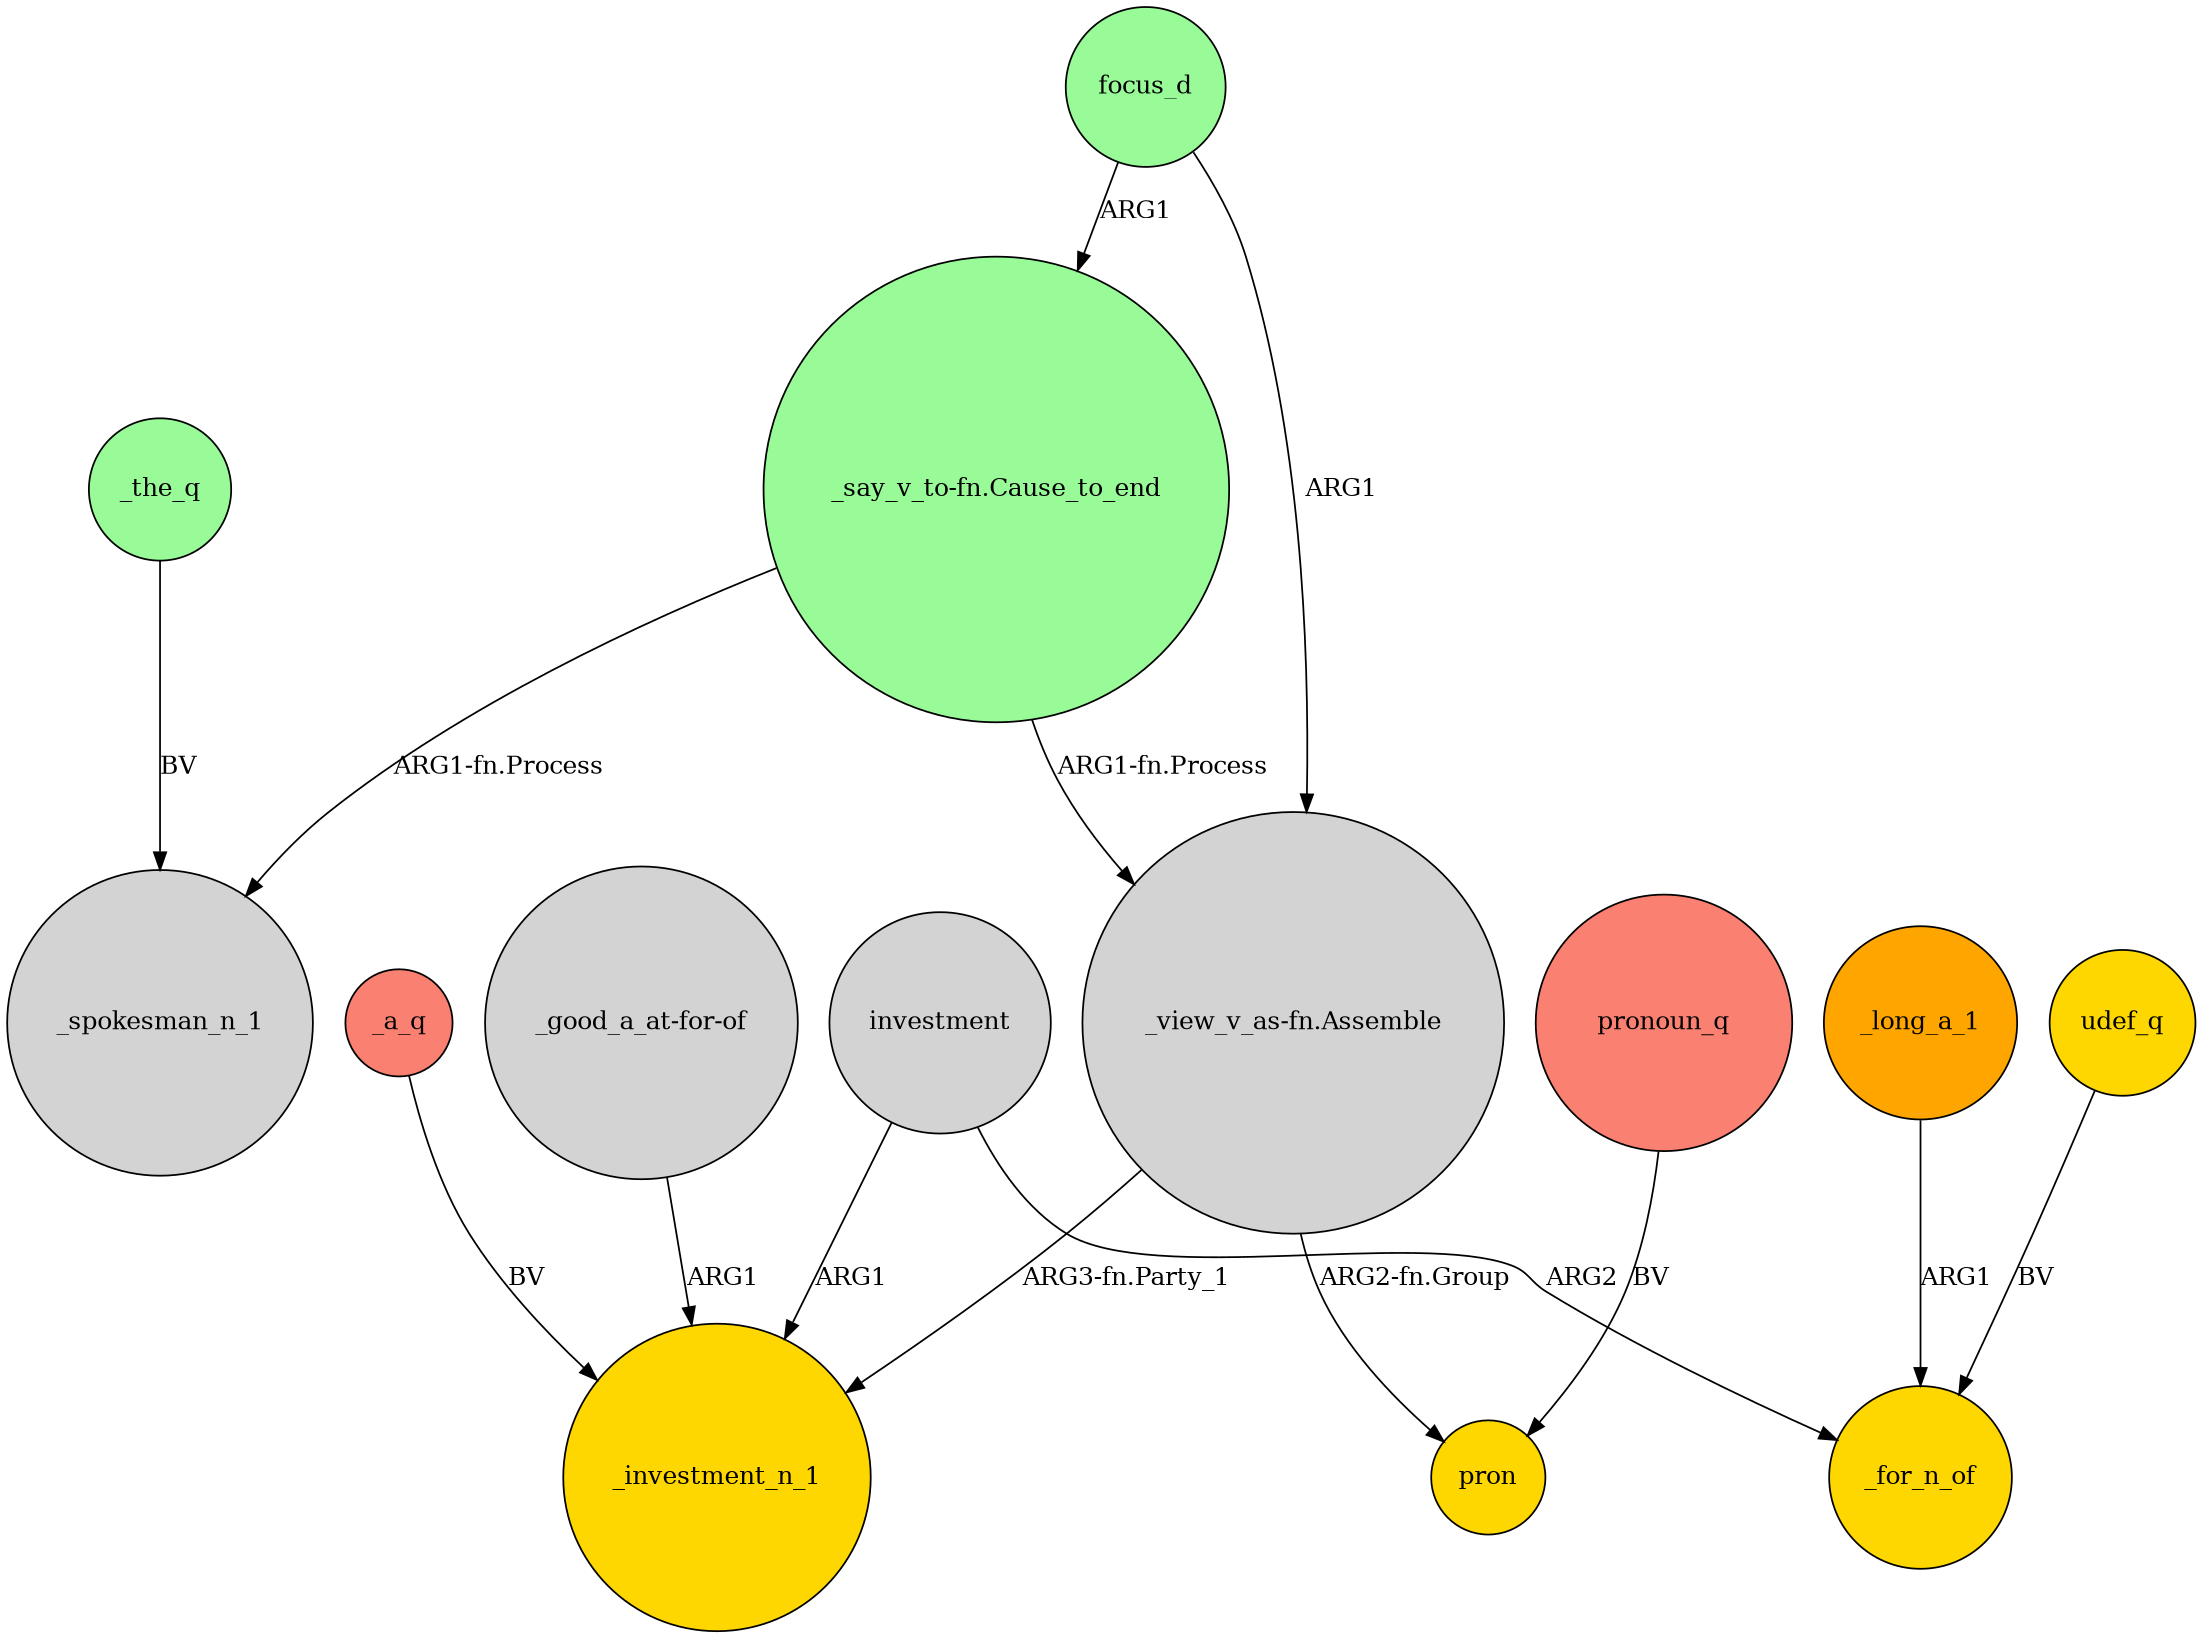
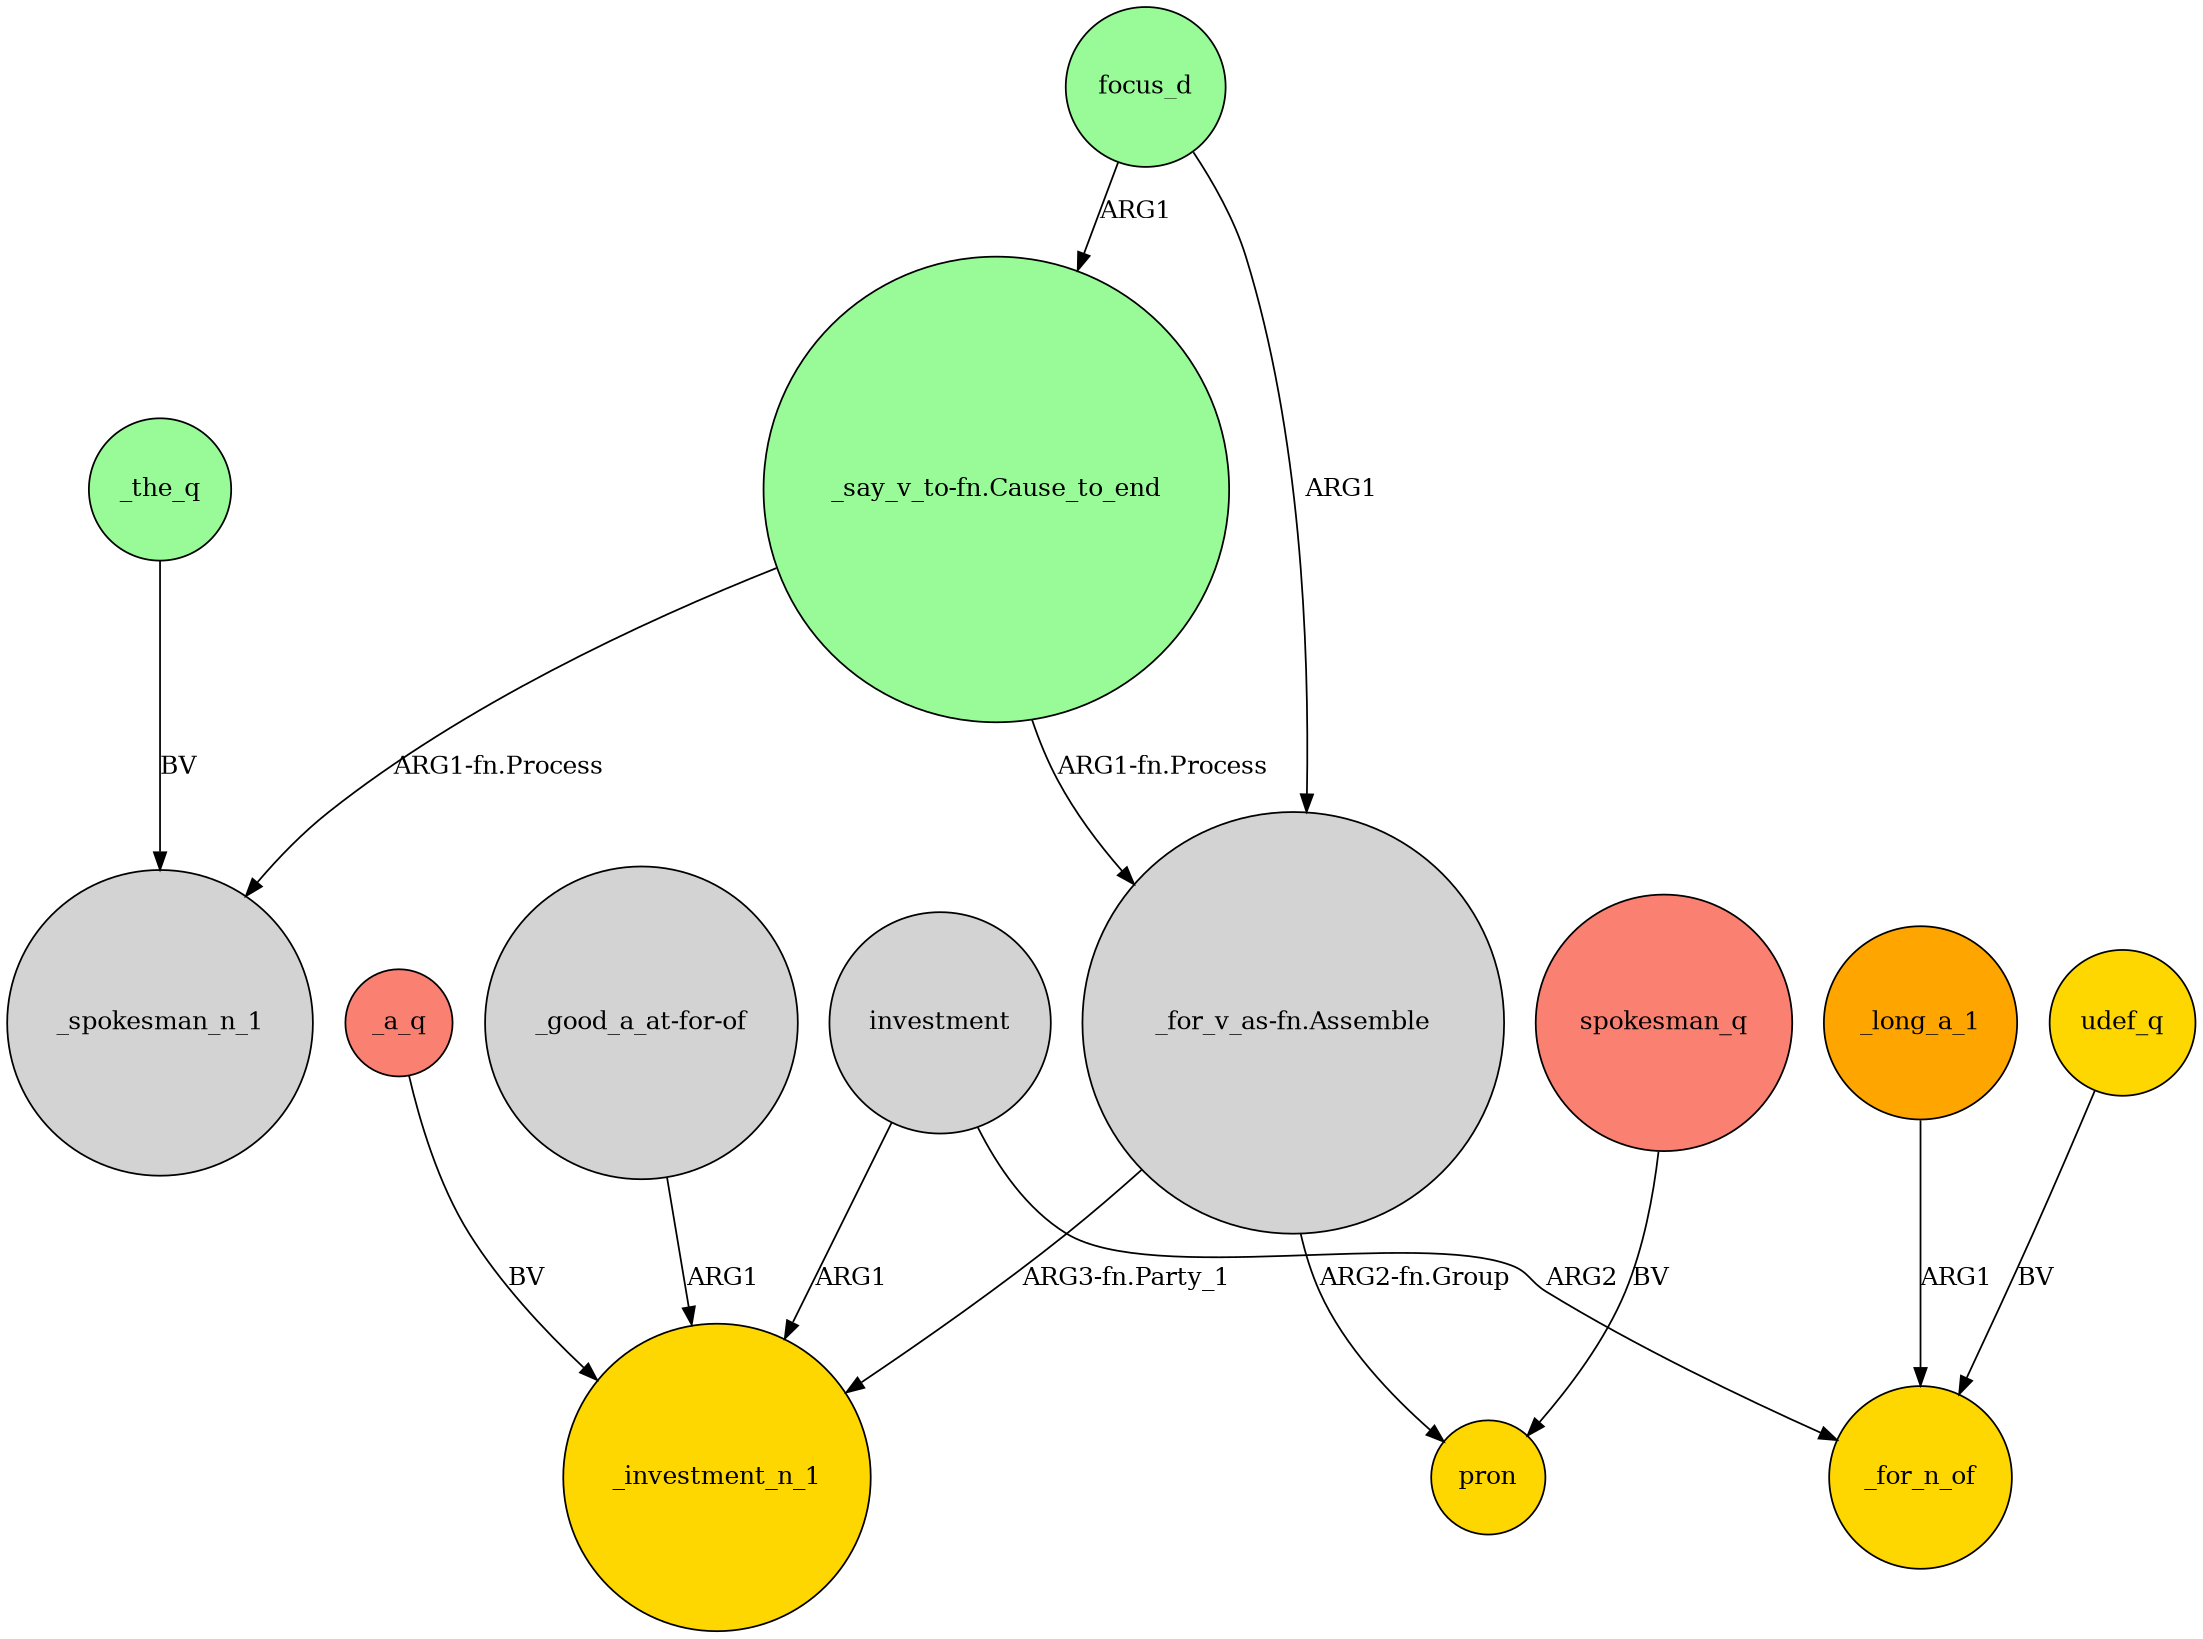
node "_view_v_as-fn.Assemble": label "_view_v_as-fn.Assemble" -> "_for_v_as-fn.Assemble"
node "pronoun_q": label "pronoun_q" -> "spokesman_q"
